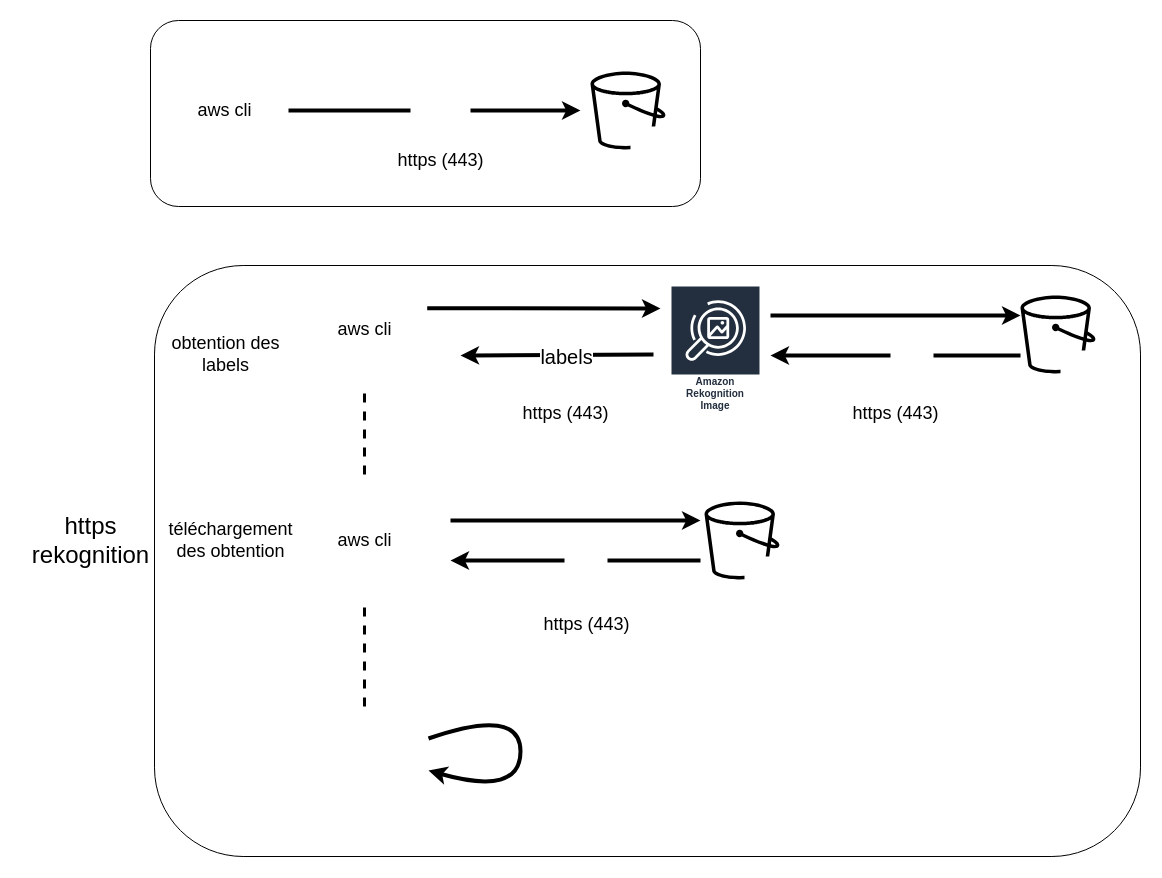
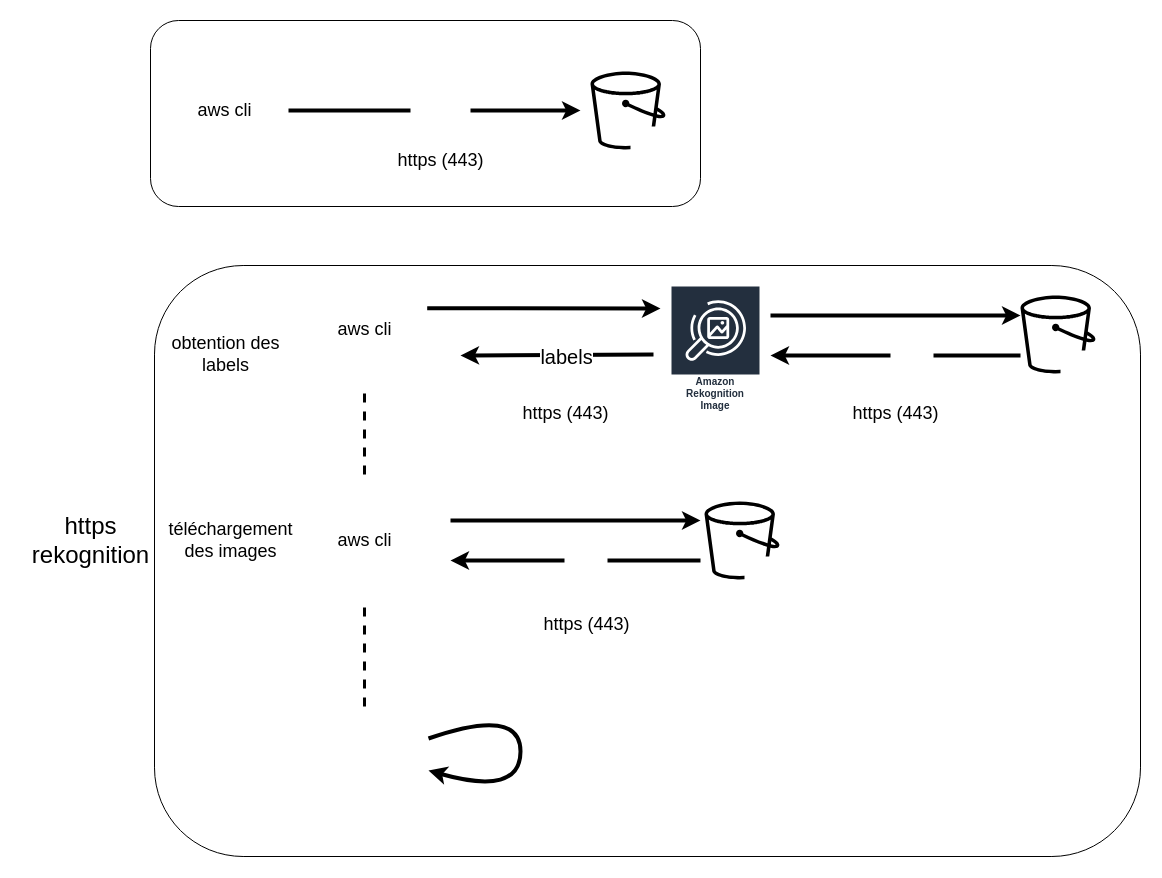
node "téléchargement des obtention": label "téléchargement des obtention" -> "téléchargement des images"
